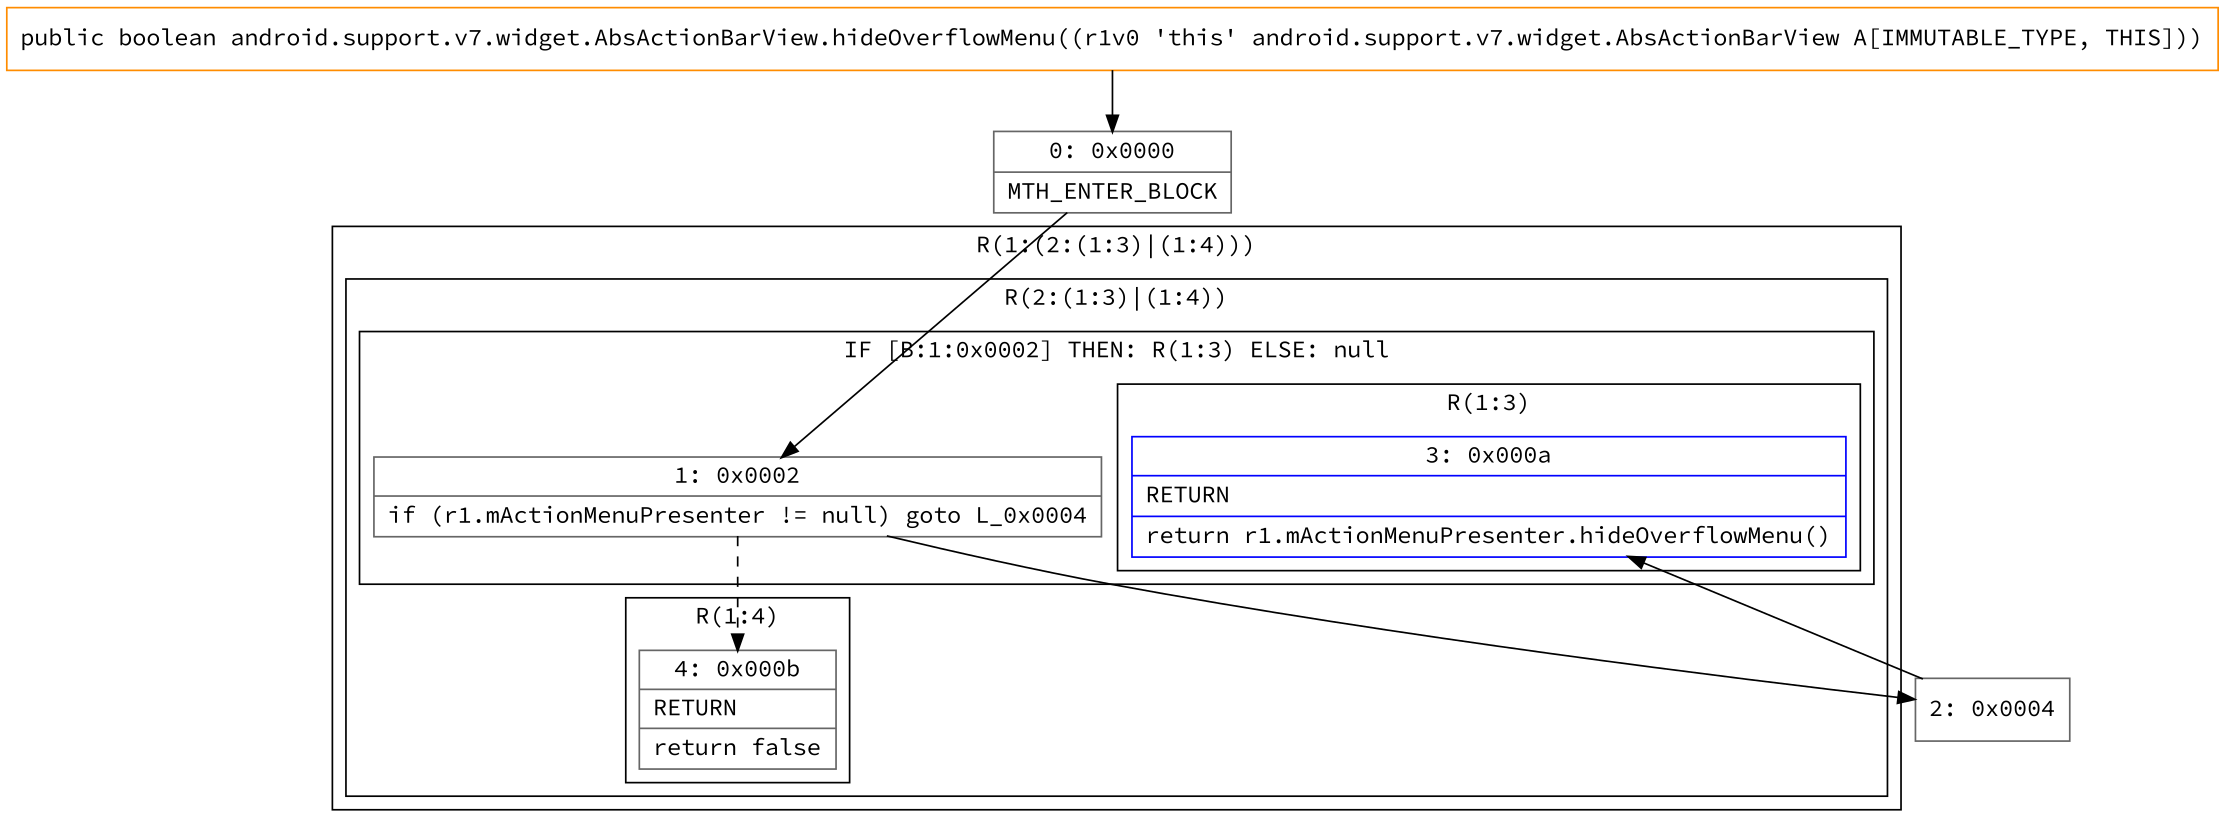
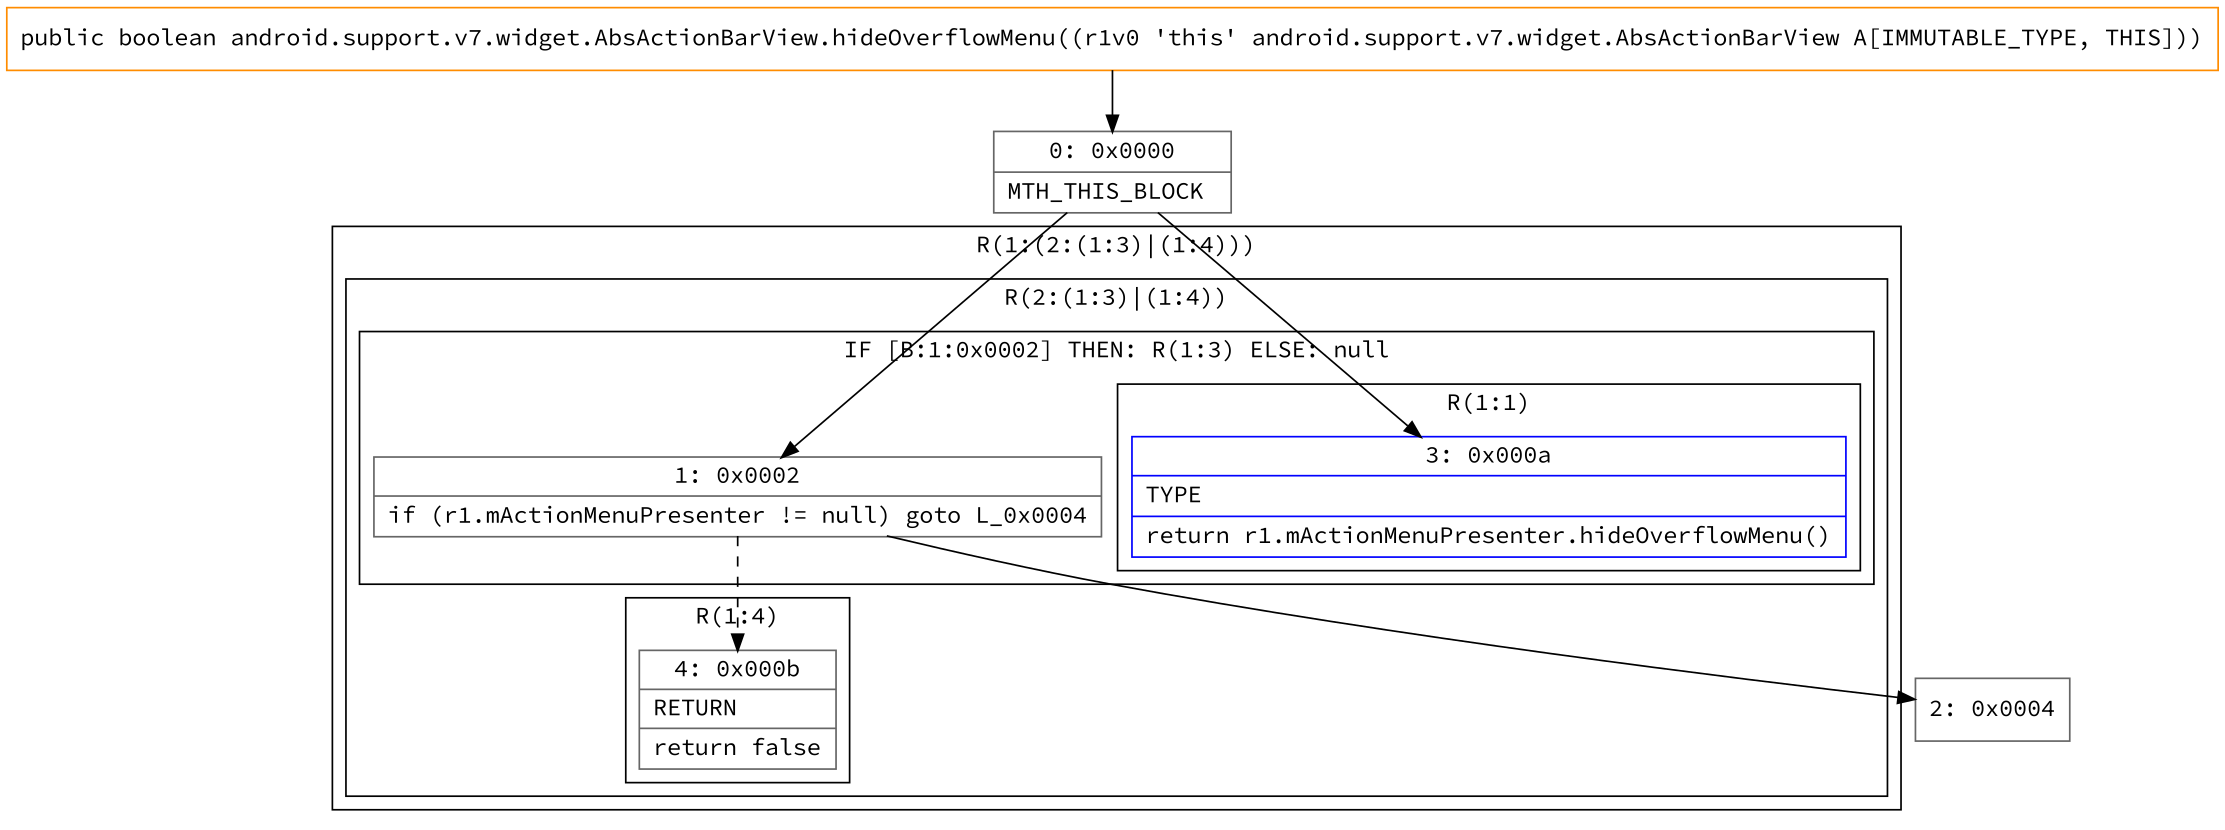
node "0: 0x0000": text "MTH_ENTER_BLOCK" -> "MTH_THIS_BLOCK"
cluster "R(1:3)": label "R(1:3)" -> "R(1:1)"
node "3: 0x000a": text "RETURN" -> "TYPE"
edge "2: 0x0004" -> "3: 0x000a": now "0: 0x0000" -> "3: 0x000a"
